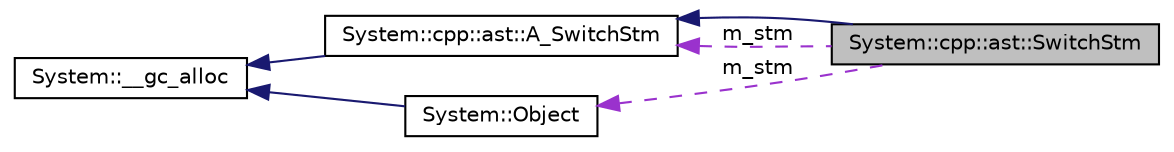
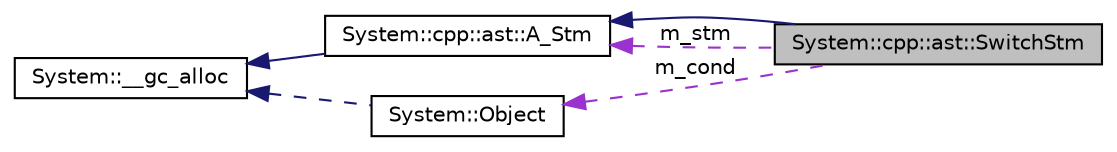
node "System::cpp::ast::A_SwitchStm": label "System::cpp::ast::A_SwitchStm" -> "System::cpp::ast::A_Stm"
edge "System::cpp::ast::SwitchStm" -> "System::Object": label " m_stm" -> " m_cond"
edge "System::Object" -> "System::__gc_alloc": style solid -> dashed
